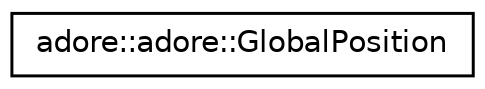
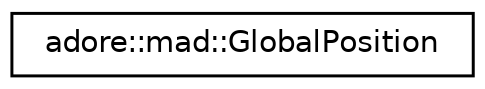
node "adore::adore::GlobalPosition": label "adore::adore::GlobalPosition" -> "adore::mad::GlobalPosition"
